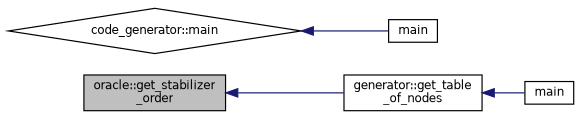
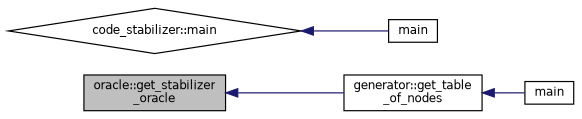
node "code_generator::main": label "code_generator::main" -> "code_stabilizer::main"
node "oracle::get_stabilizer _order": label "oracle::get_stabilizer _order" -> "oracle::get_stabilizer _oracle"
